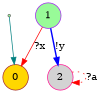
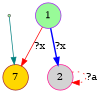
edge "1" -> "2": label "!y" -> "?x"
node "0": label "0" -> "7"
